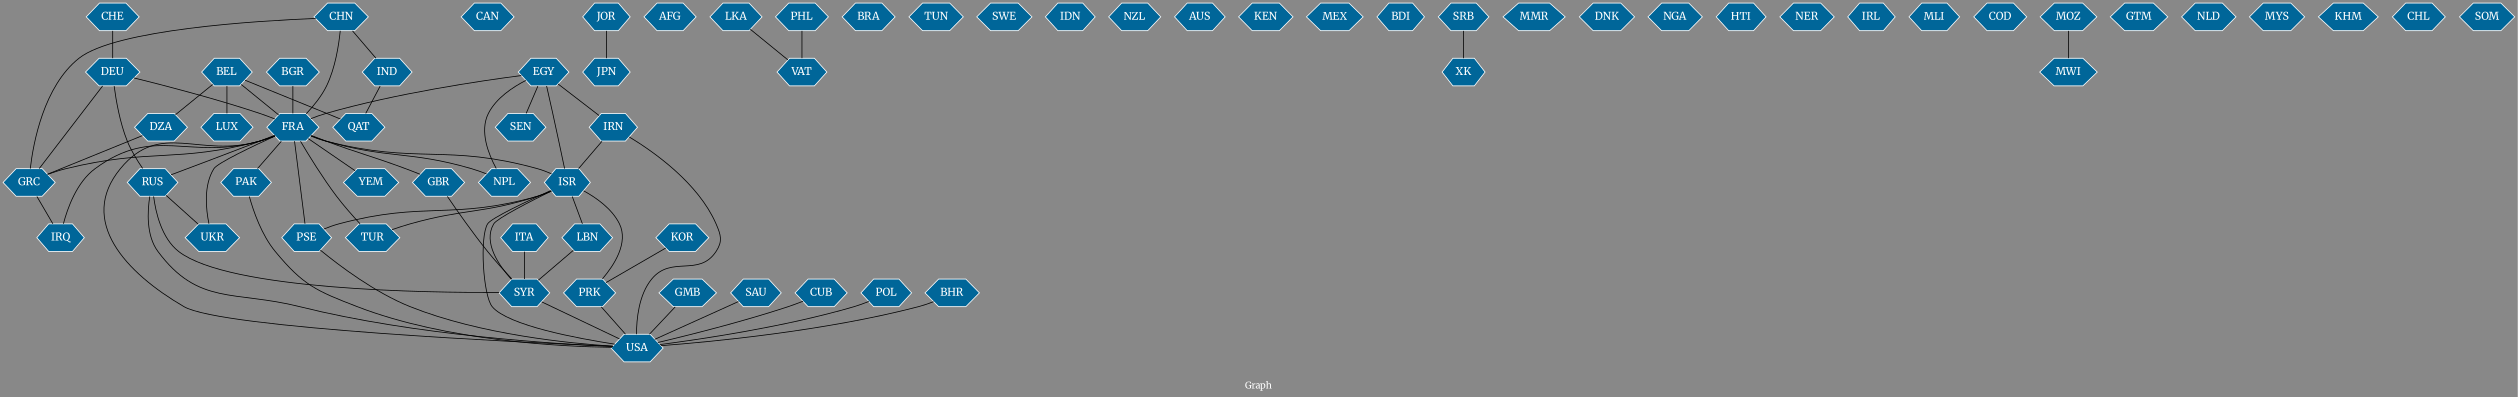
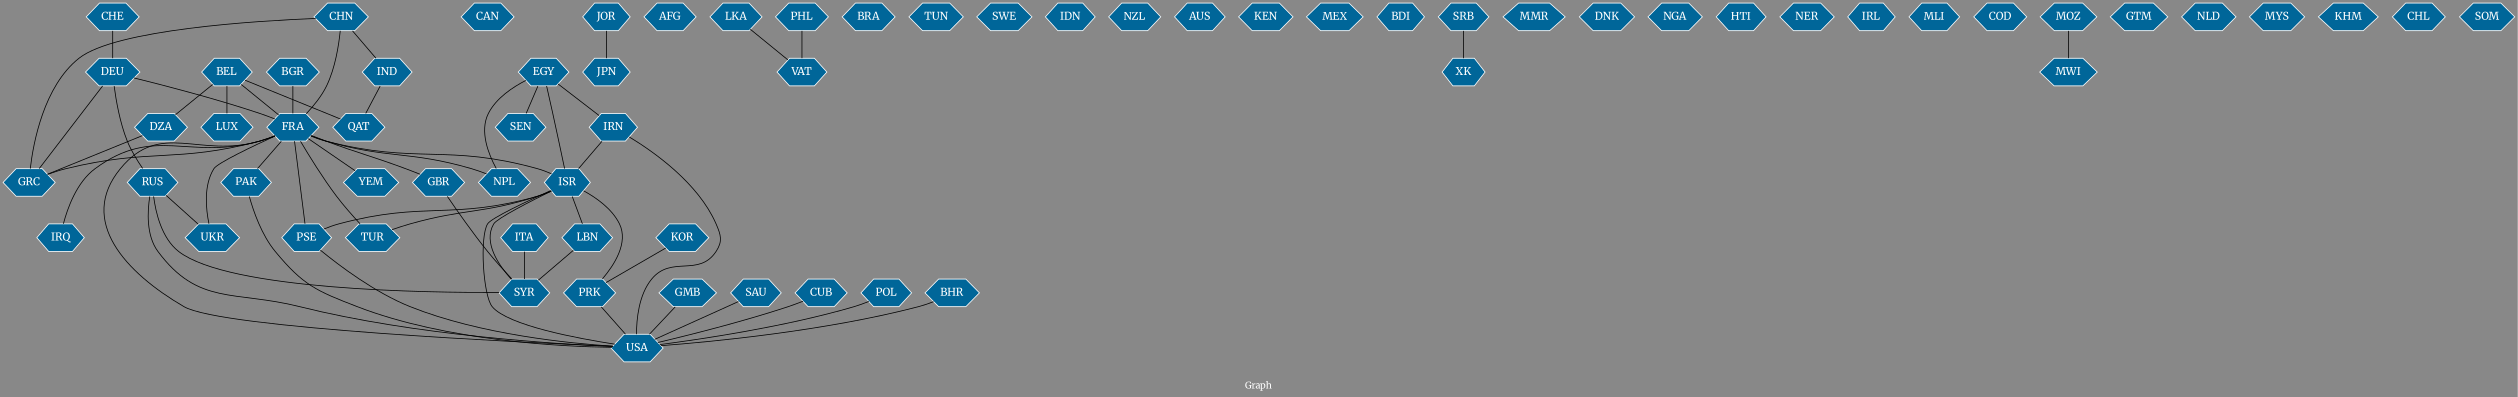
edge "EGY" -- "FRA": removed
edge "FRA" -- "RUS": removed
edge "GRC" -- "IRQ": removed
edge "SYR" -- "USA": removed
